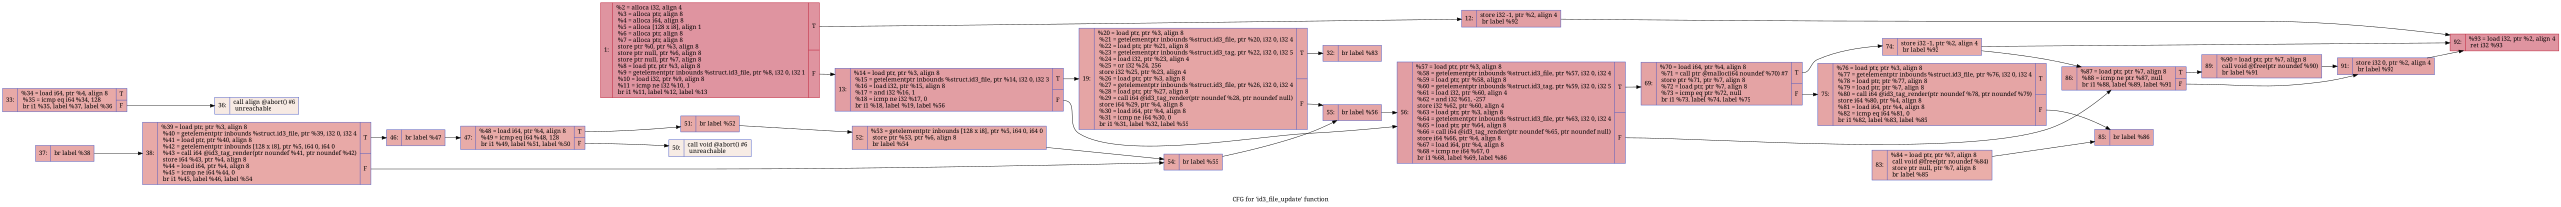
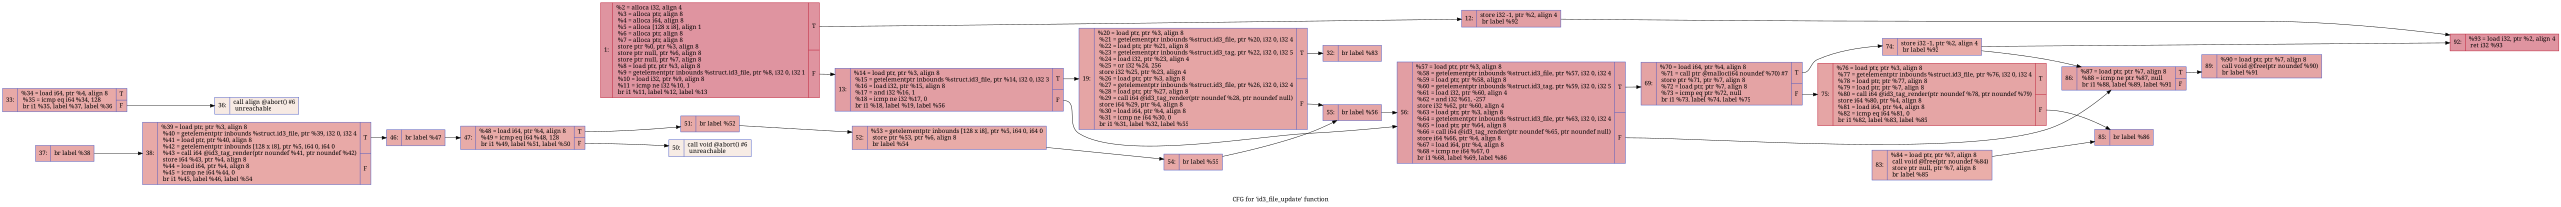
node "91:": removed
node "75:": color #3d50c3ff -> #b70d28ff
edge "38:" -> "54:": removed
